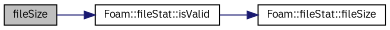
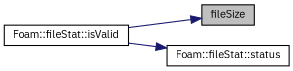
edge "fileSize" -> "Foam::fileStat::isValid": reversed
node "Foam::fileStat::fileSize": label "Foam::fileStat::fileSize" -> "Foam::fileStat::status"
